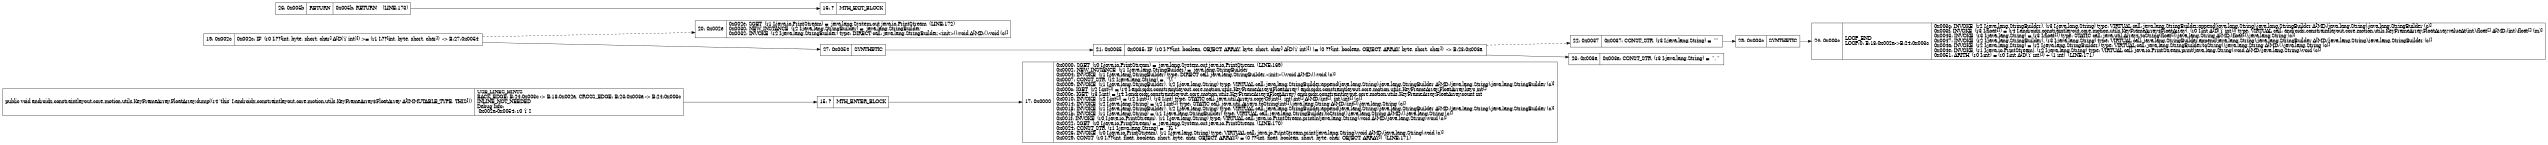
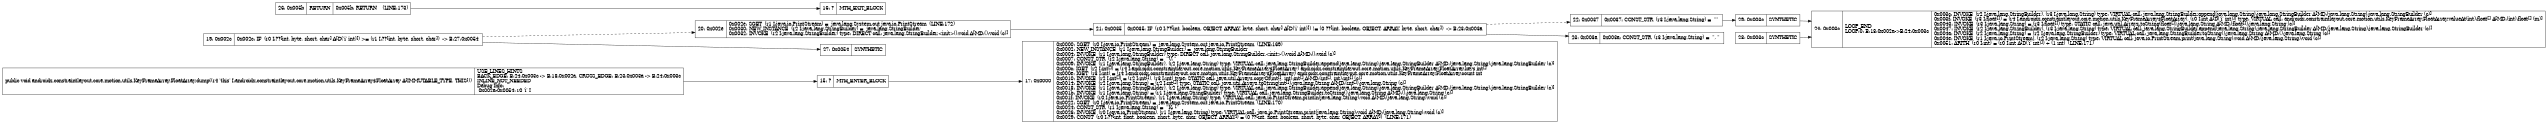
node "28: 0x003c": added
edge "27: 0x0054" -> "21: 0x0035": now "20: 0x002e" -> "21: 0x0035"
